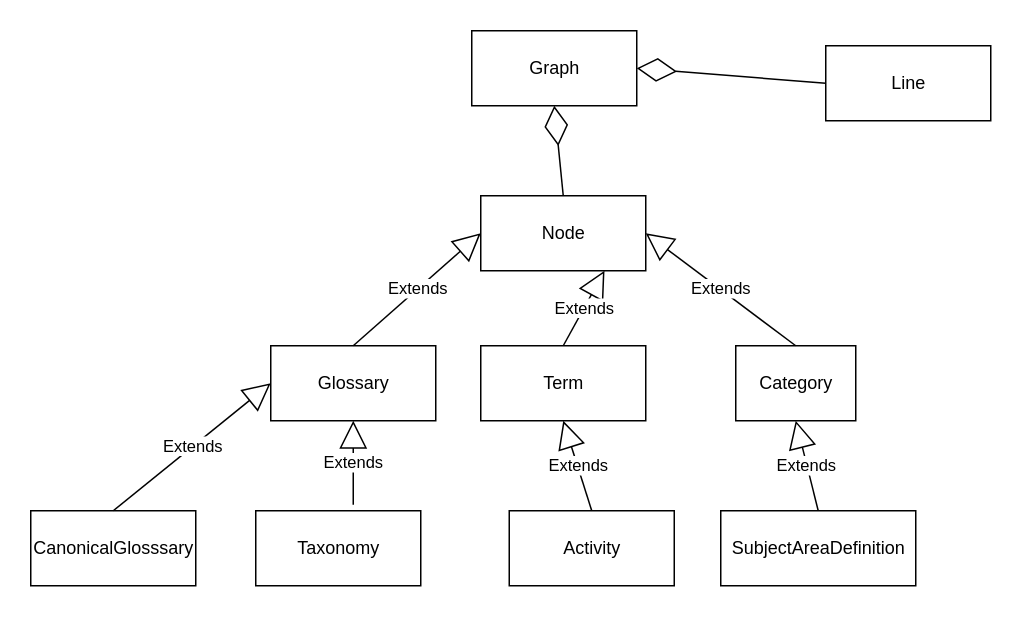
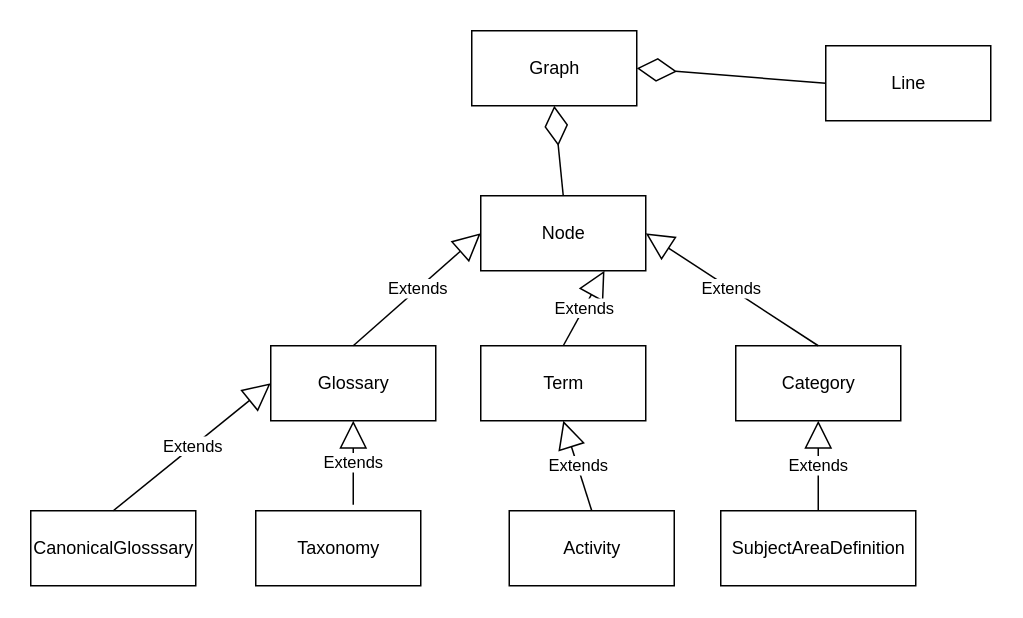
node "Category": size 120x75 -> 165x75
